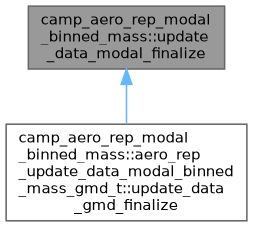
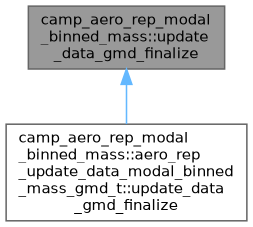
node "camp_aero_rep_modal _binned_mass::update _data_modal_finalize": label "camp_aero_rep_modal _binned_mass::update _data_modal_finalize" -> "camp_aero_rep_modal _binned_mass::update _data_gmd_finalize"
